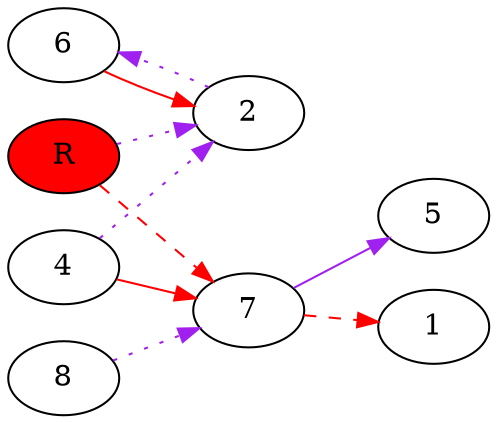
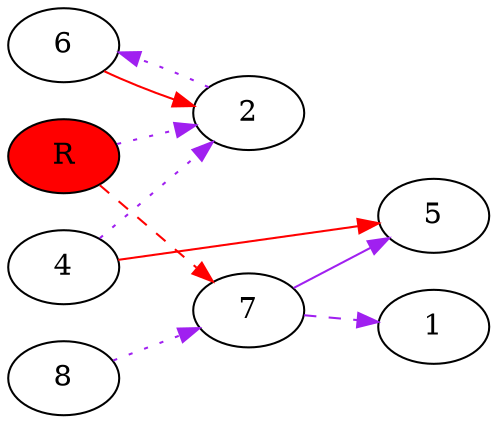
edge "4" -> "7": now "4" -> "5"
edge "7" -> "1": color red -> purple
